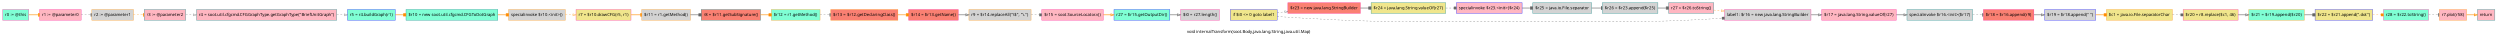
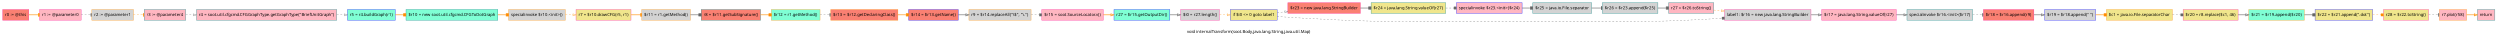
node "r0 := @this": fillcolor aquamarine -> salmon
node "r3 := @parameter2": label "r3 := @parameter2" -> "r3 := @parameter4"
node "$r14 = $r13.getName()": color deeppink -> blue
edge "$i0 = r27.length()" -> "if $i0 <= 0 goto label1": added
node "r28 = $r22.toString()": fillcolor aquamarine -> khaki
